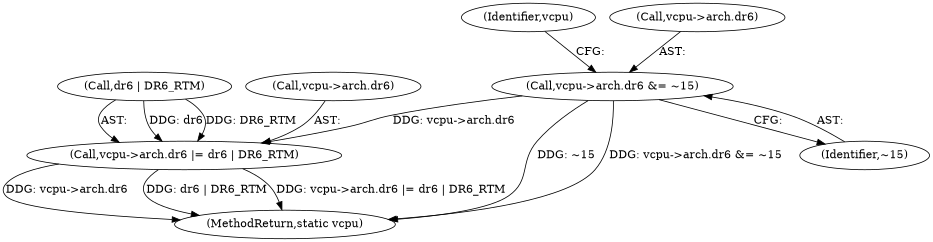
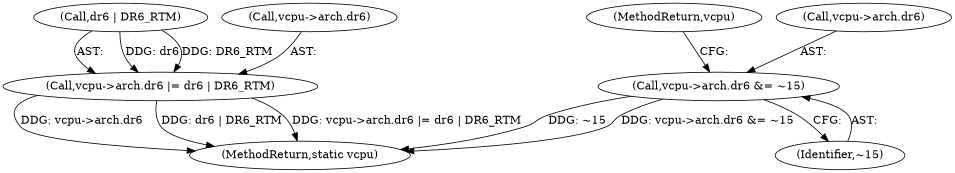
node "(Identifier,vcpu)": label "(Identifier,vcpu)" -> "(MethodReturn,vcpu)"
edge "(Call,vcpu->arch.dr6 &= ~15)" -> "(Call,vcpu->arch.dr6 |= dr6 | DR6_RTM)": removed, label "DDG: vcpu->arch.dr6"
